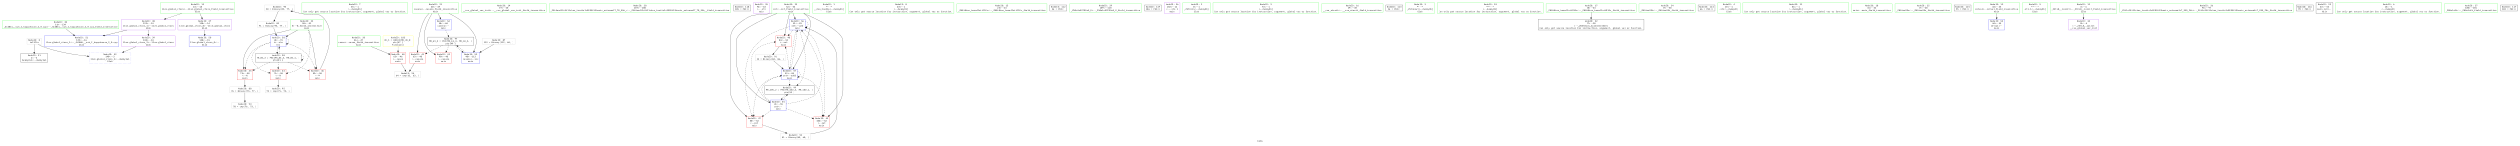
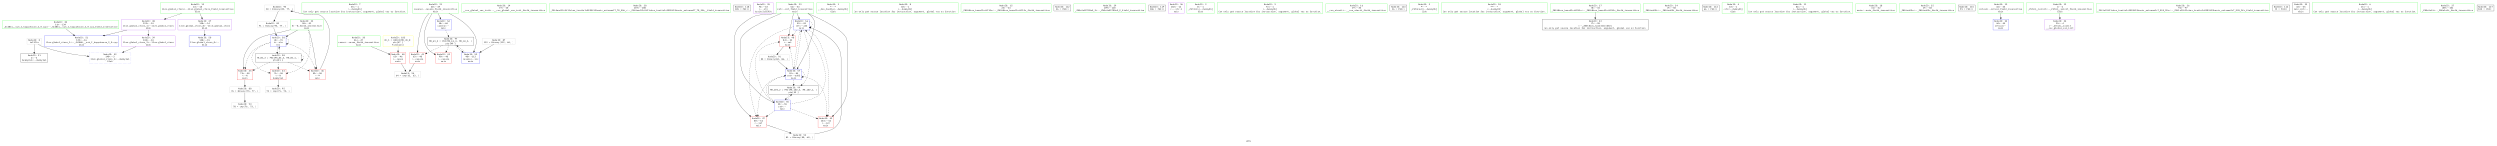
node "NodeID: 5": removed
node "NodeID: 35": text "main" -> "traitsIcEERSt"
node "NodeID: 44": text "main" -> "dummyVal"
